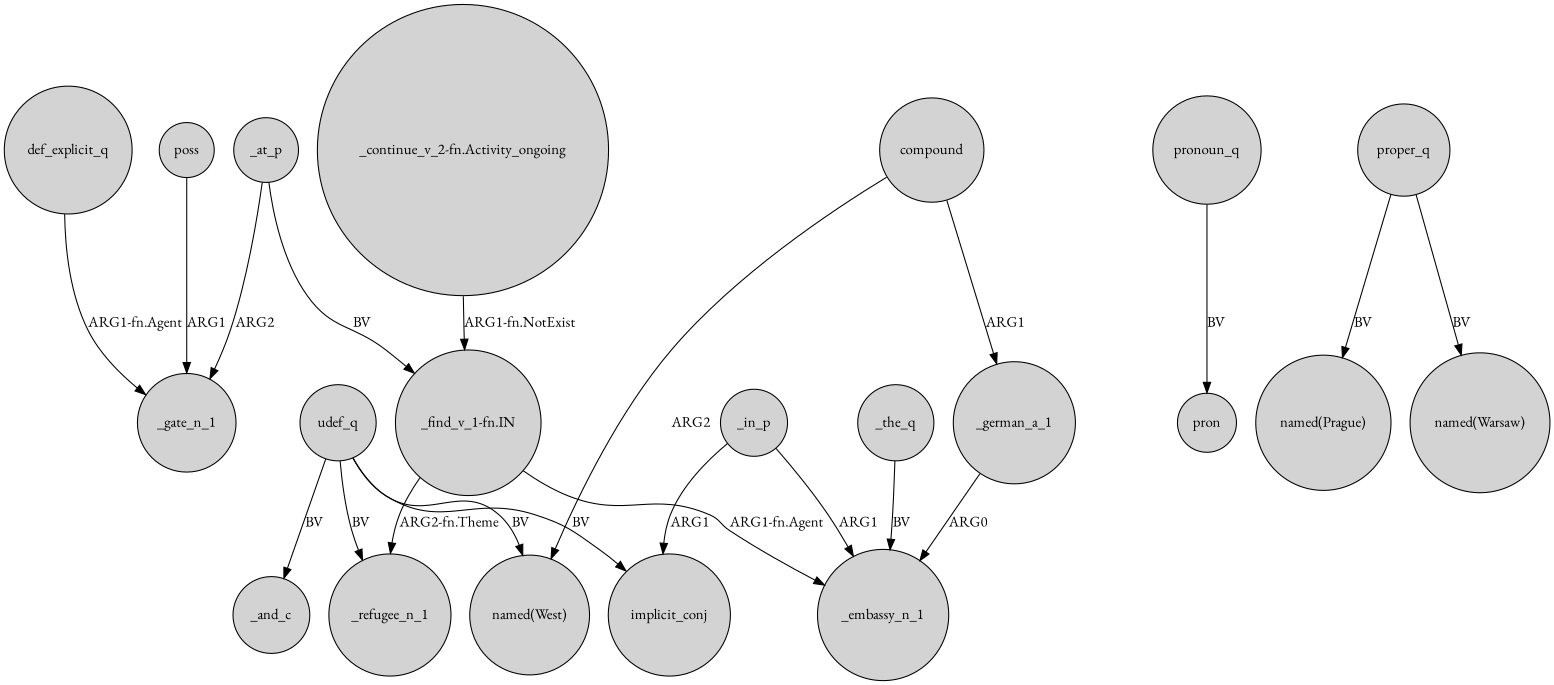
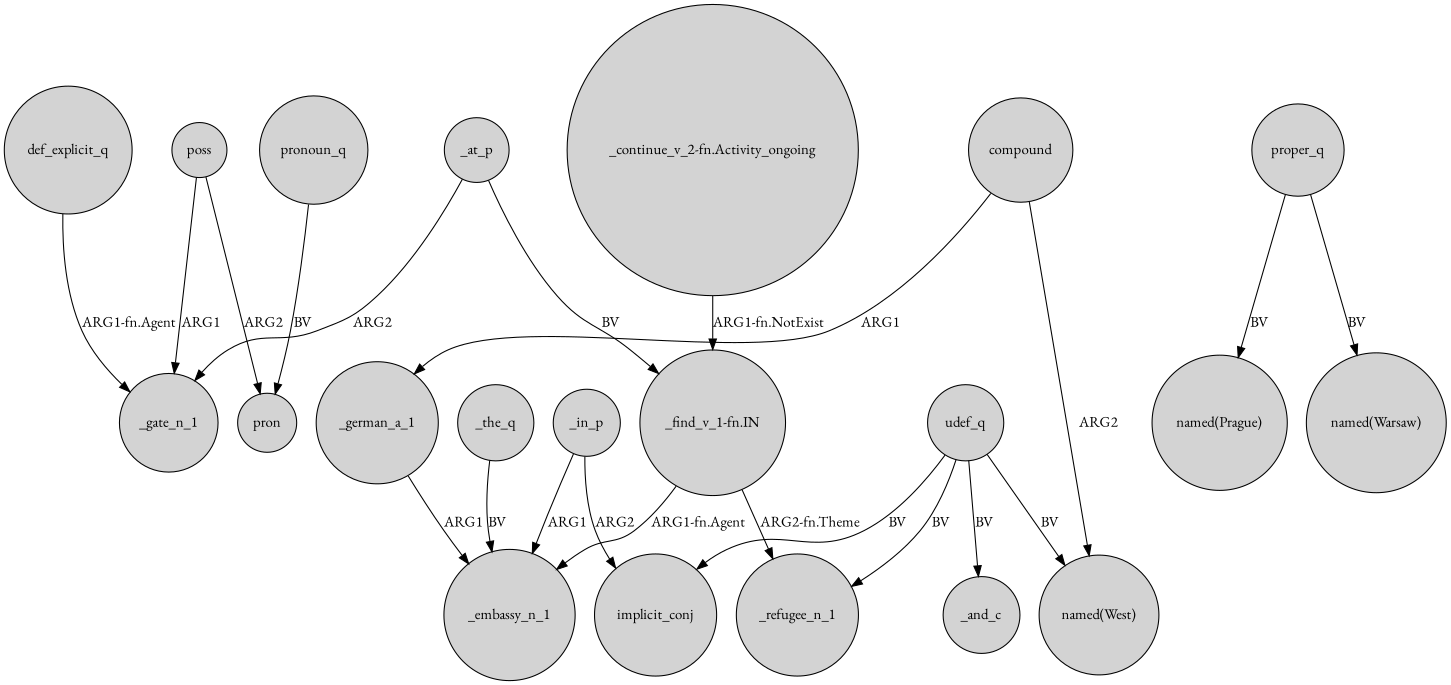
edge "poss" -> "pron": added, label "ARG2"
edge "_in_p" -> "implicit_conj": label "ARG1" -> "ARG2"
edge "_german_a_1" -> "_embassy_n_1": label "ARG0" -> "ARG1"
